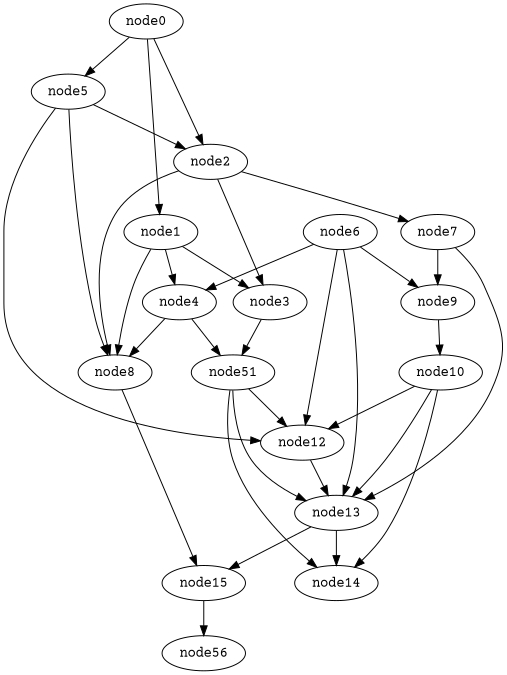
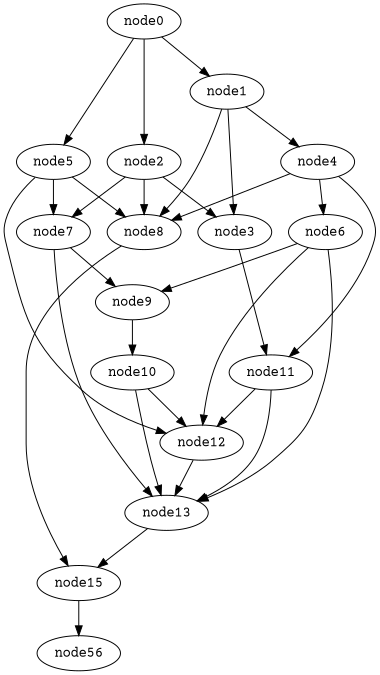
edge "node5" -> "node2": now "node5" -> "node7"
edge "node6" -> "node4": reversed
node "node51": label "node51" -> "node11"
node "node14": removed
